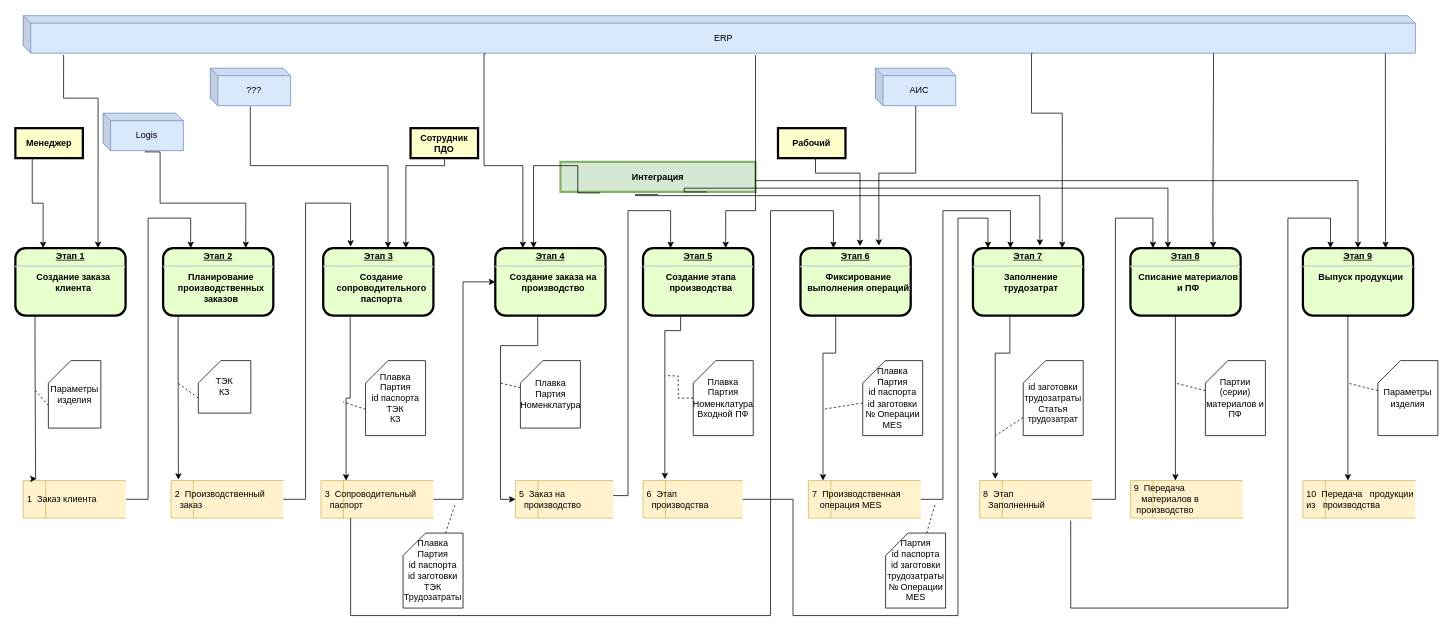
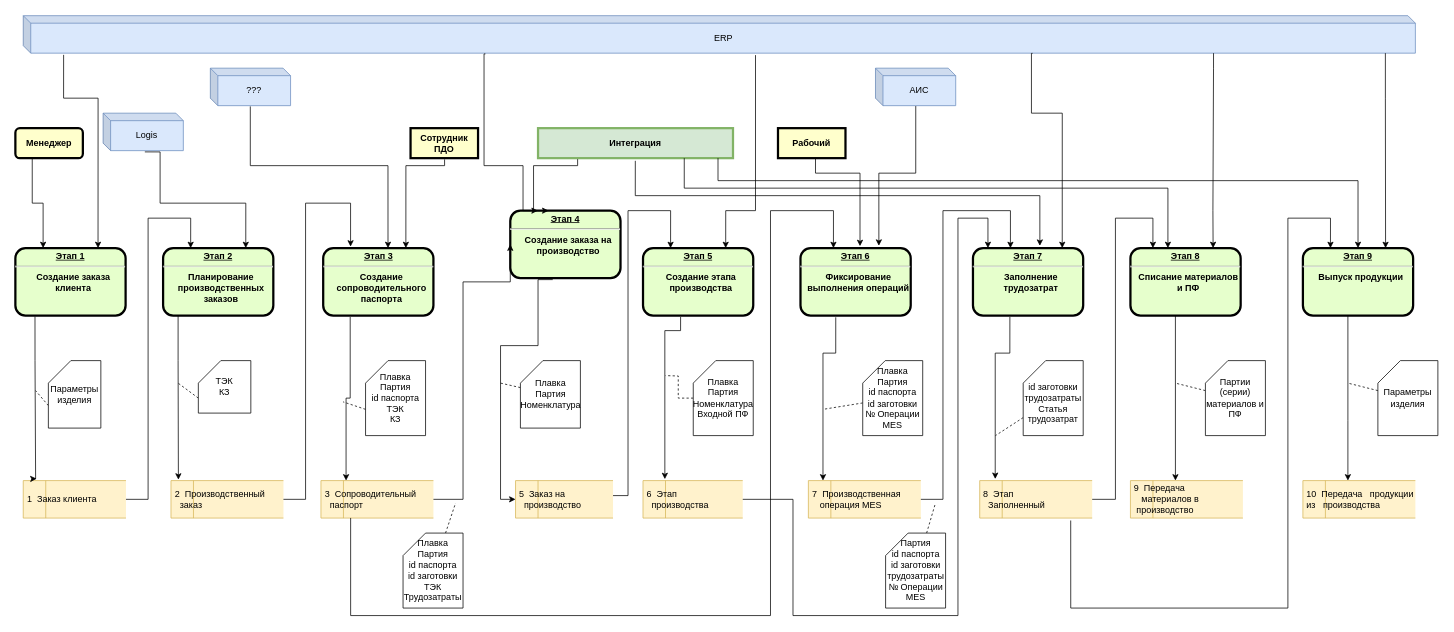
node "Менеджер": shape rectangle -> rounded rectangle
node "Интеграция": moved (658, 177) -> (636, 143)
node "Этап 4 Создание заказа на производство": moved (551, 282) -> (566, 244)
